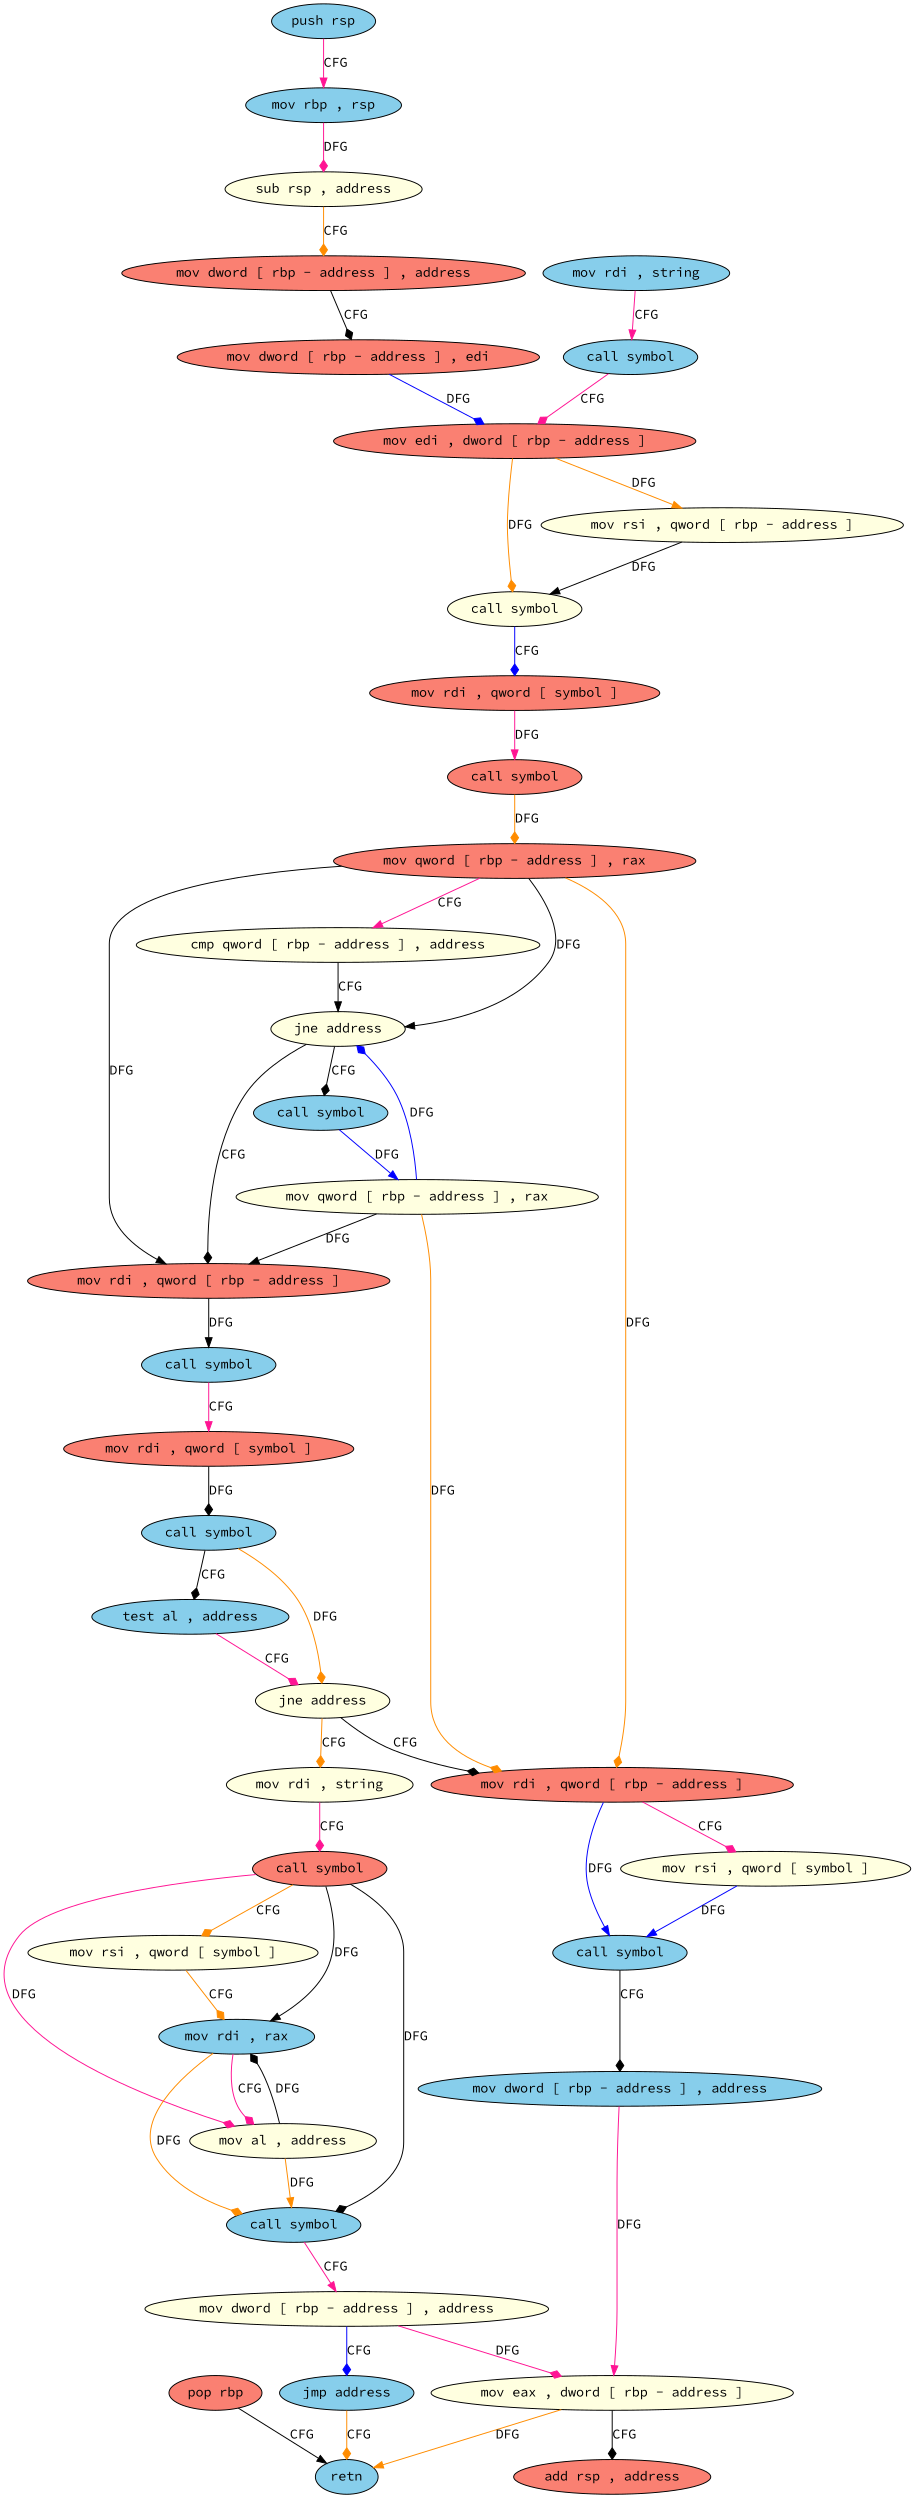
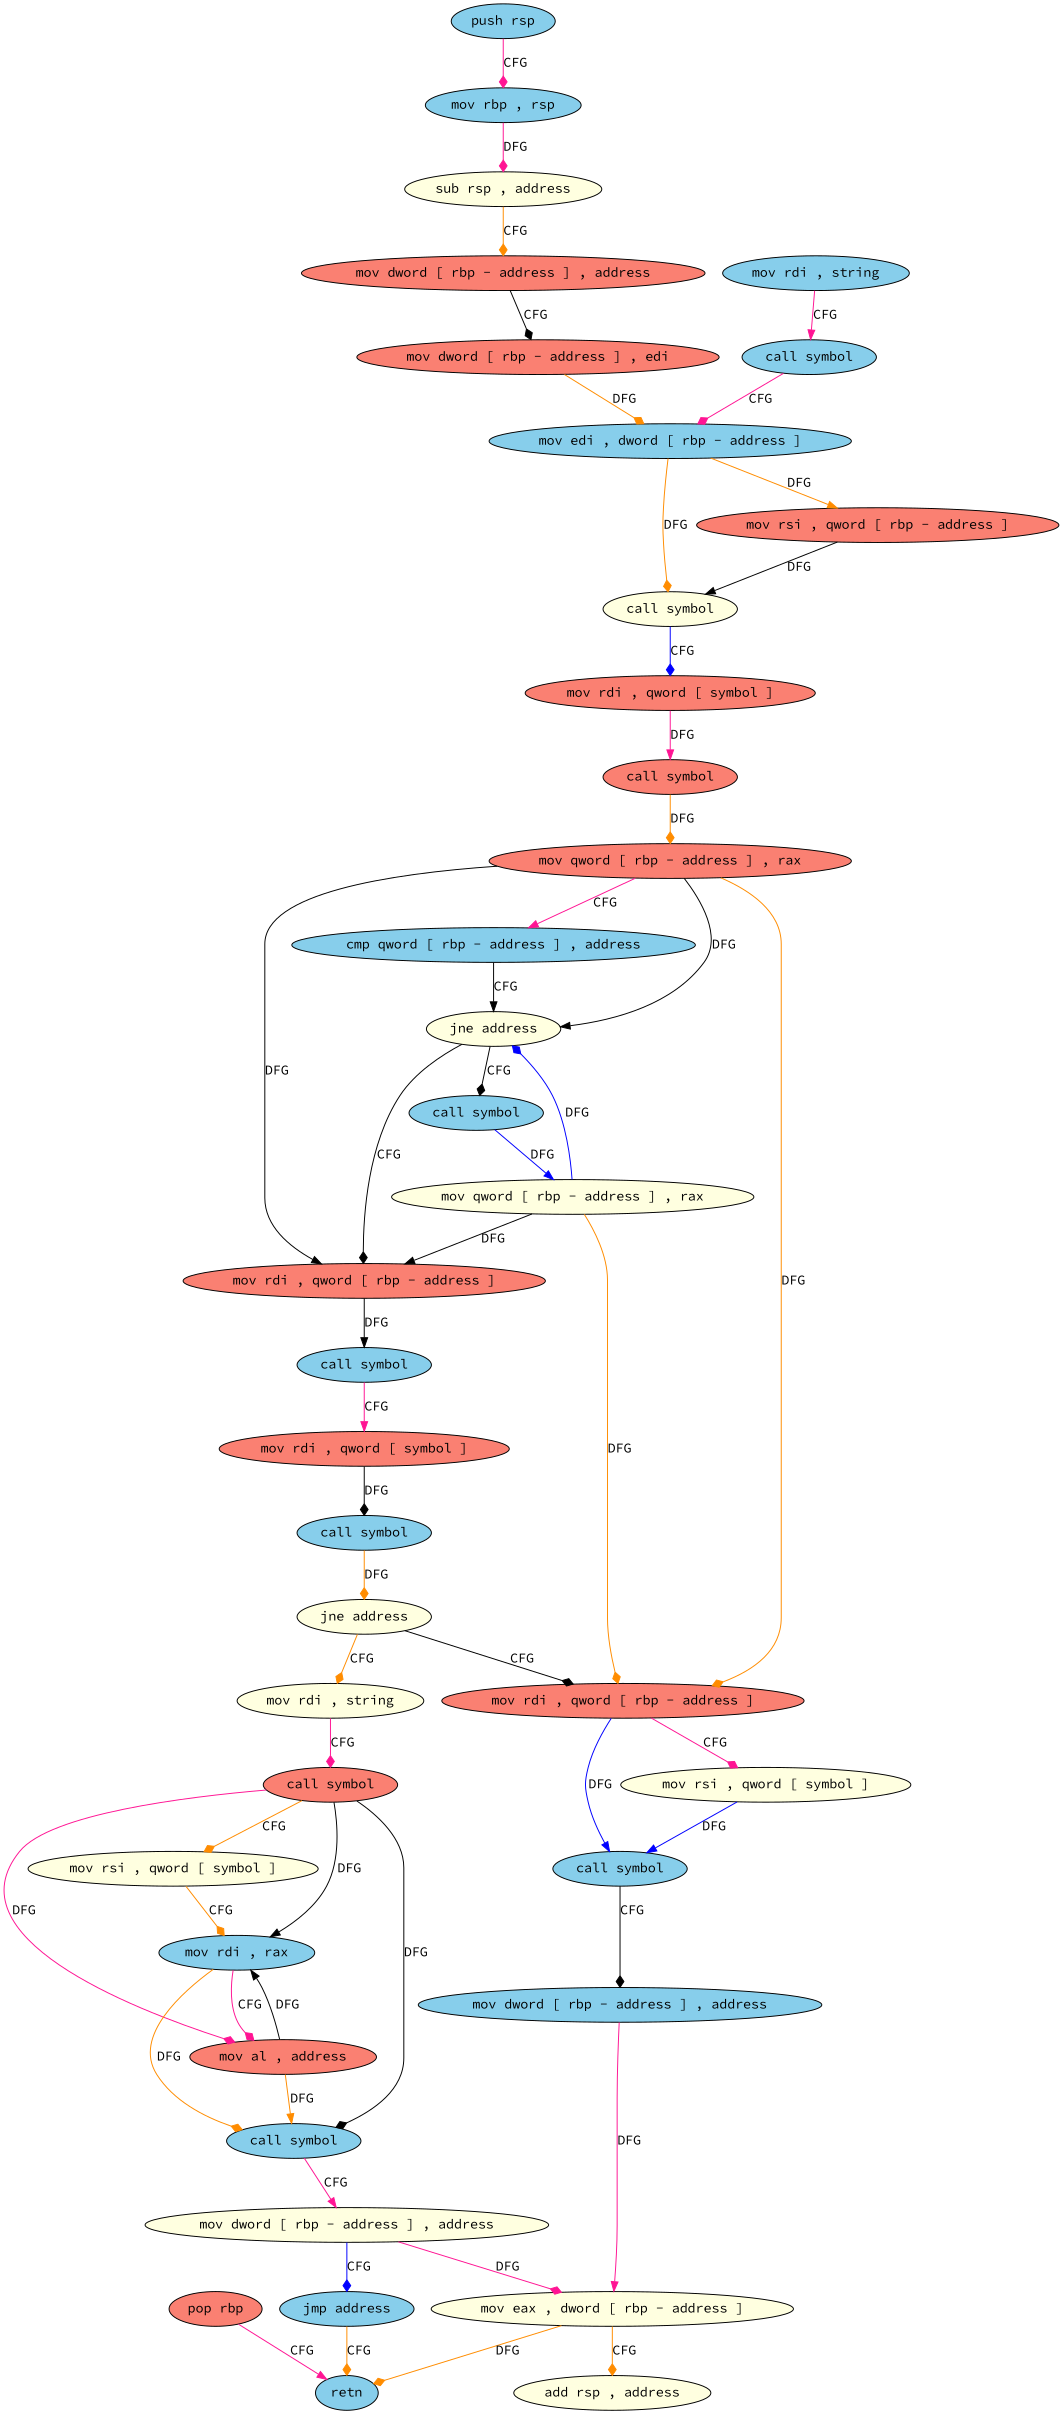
edge "push rsp" -> "mov rbp , rsp": arrowhead normal -> diamond
edge "mov dword [ rbp - address ] , edi" -> "mov edi , dword [ rbp - address ]": color blue -> darkorange
node "mov edi , dword [ rbp - address ]": fillcolor salmon -> skyblue
node "mov rsi , qword [ rbp - address ]": fillcolor lightyellow -> salmon
node "cmp qword [ rbp - address ] , address": fillcolor lightyellow -> skyblue
node "test al , address": removed
edge "mov al , address" -> "mov rdi , rax": arrowhead diamond -> normal
node "mov al , address": fillcolor lightyellow -> salmon
edge "mov eax , dword [ rbp - address ]" -> "add rsp , address": color black -> darkorange
edge "pop rbp" -> "retn": color black -> deeppink
edge "mov eax , dword [ rbp - address ]" -> "retn": arrowhead normal -> diamond
node "add rsp , address": fillcolor salmon -> lightyellow
